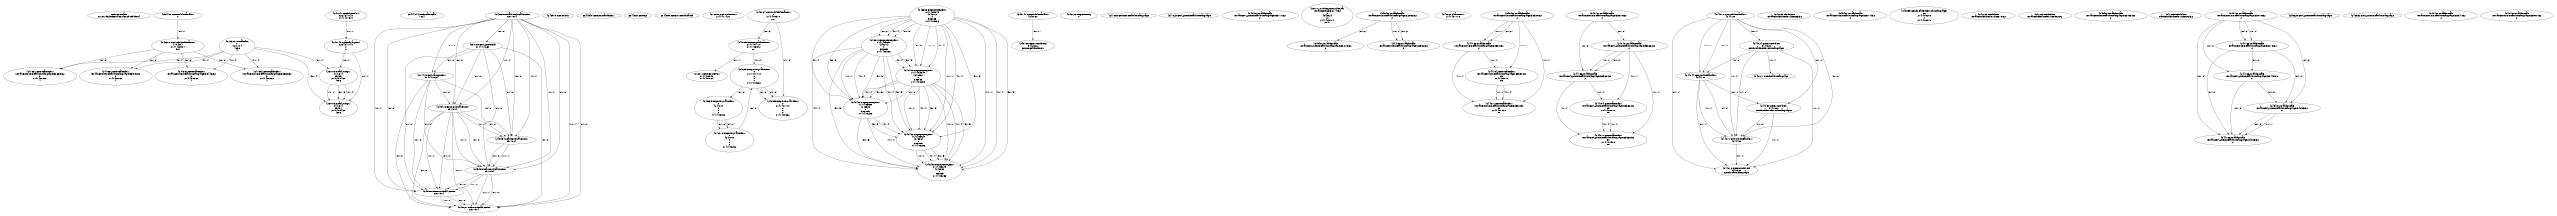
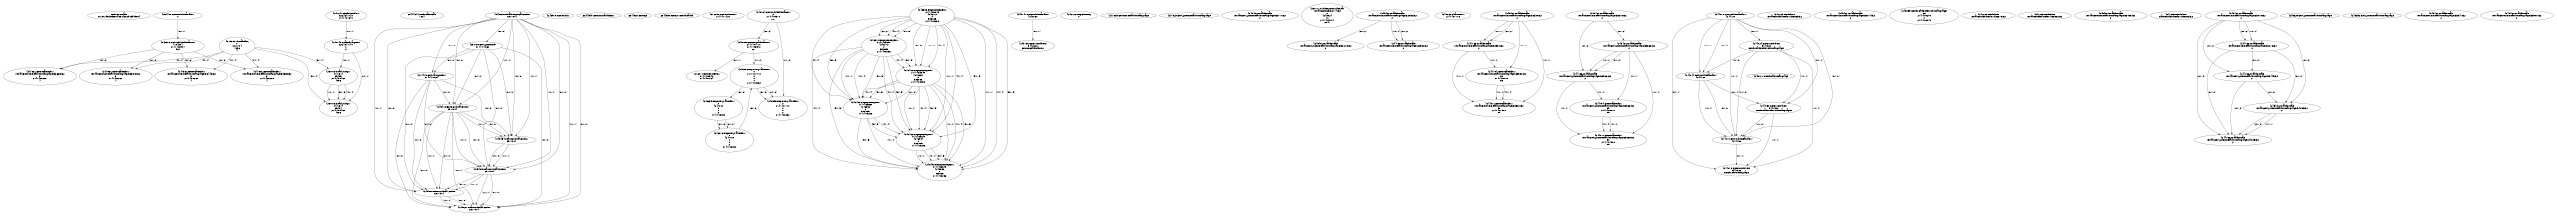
edge "4244024.GetProcAddress 9441320 GetThreadPreferredUILanguages" -> "4245121.GetThreadUILanguage": now "4244024.GetProcAddress 9441320 GetThreadPreferredUILanguages" -> "4244050.GetProcAddress 9441320 SetThreadPreferredUILanguages"
edge "4244044.GetModuleHandleW 4244120" -> "4244076.GetProcAddress 9441320 GetThreadUILanguage": removed, label "(0-->1)"
